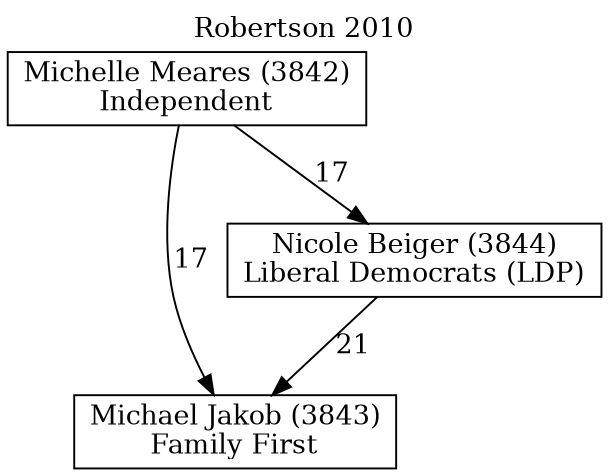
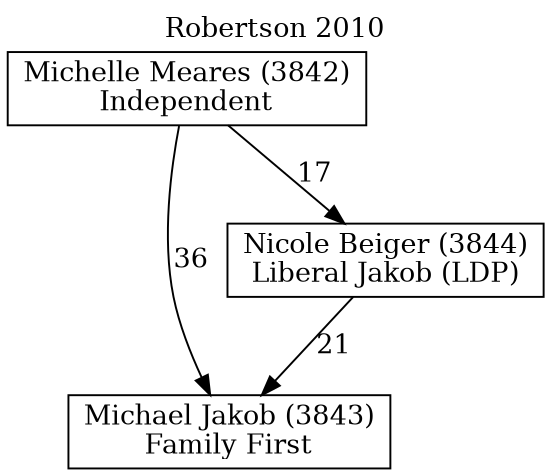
edge "Michelle Meares (3842) Independent" -> "Michael Jakob (3843) Family First": label "17" -> "36"
node "Nicole Beiger (3844) Liberal Democrats (LDP)": label "Nicole Beiger (3844) Liberal Democrats (LDP)" -> "Nicole Beiger (3844) Liberal Jakob (LDP)"
